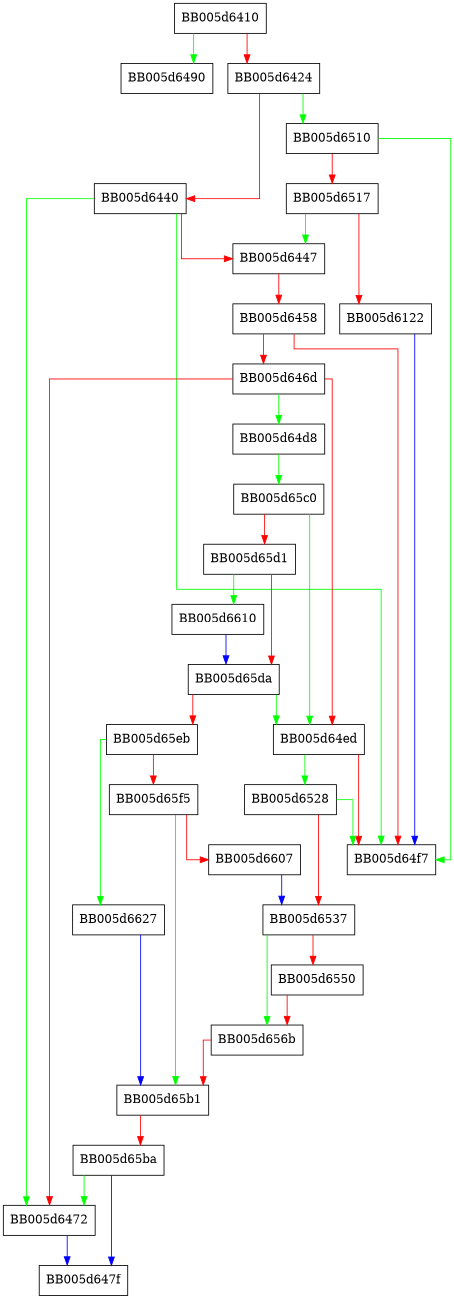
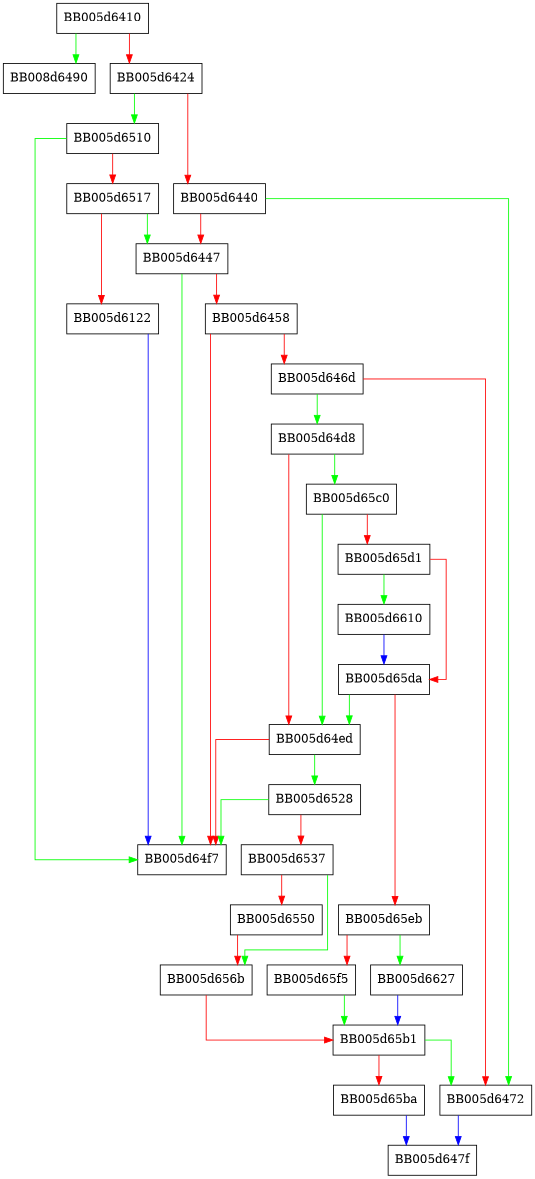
node "BB005d6490": label "BB005d6490" -> "BB008d6490"
edge "BB005d646d" -> "BB005d64ed": now "BB005d64d8" -> "BB005d64ed"
edge "BB005d6440" -> "BB005d64f7": now "BB005d6447" -> "BB005d64f7"
node "BB005d6607": removed
edge "BB005d65ba" -> "BB005d6472": now "BB005d65b1" -> "BB005d6472"
